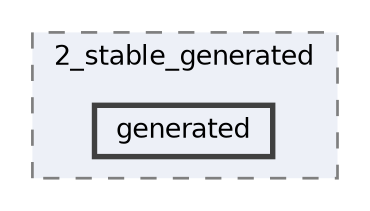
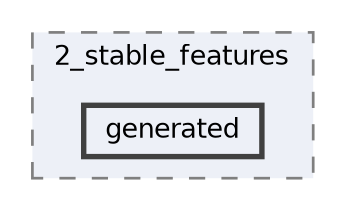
cluster "2_stable_generated": label "2_stable_generated" -> "2_stable_features"
